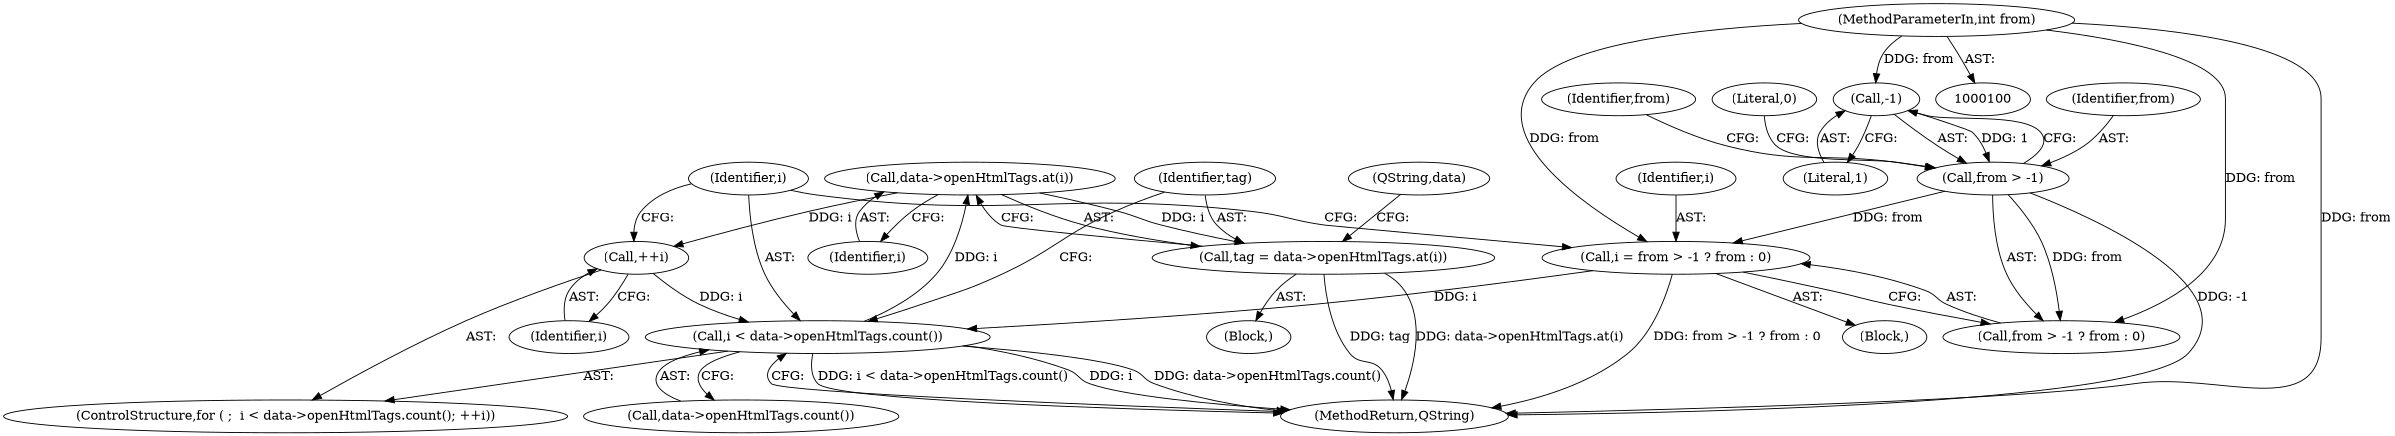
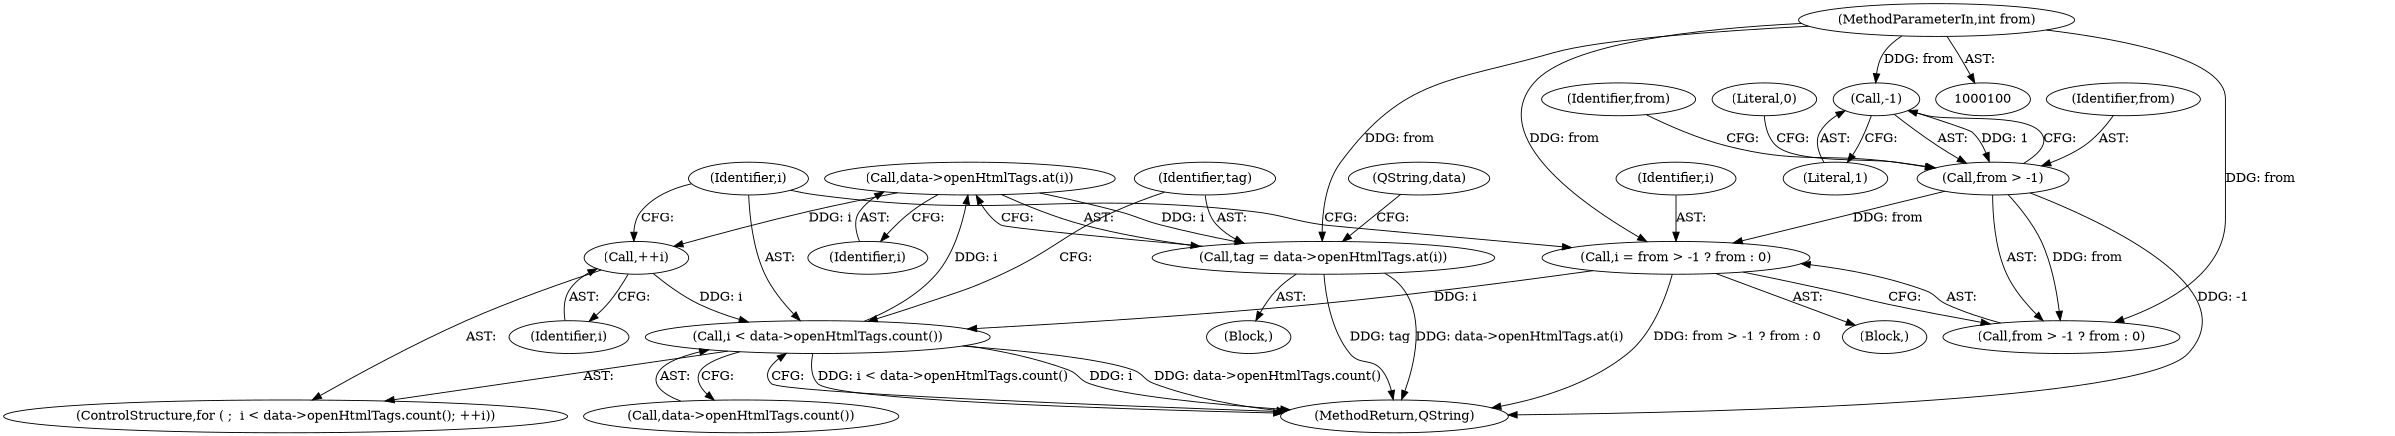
edge "(MethodParameterIn,int from)" -> "(MethodReturn,QString)": now "(MethodParameterIn,int from)" -> "(Call,tag = data->openHtmlTags.at(i))"
